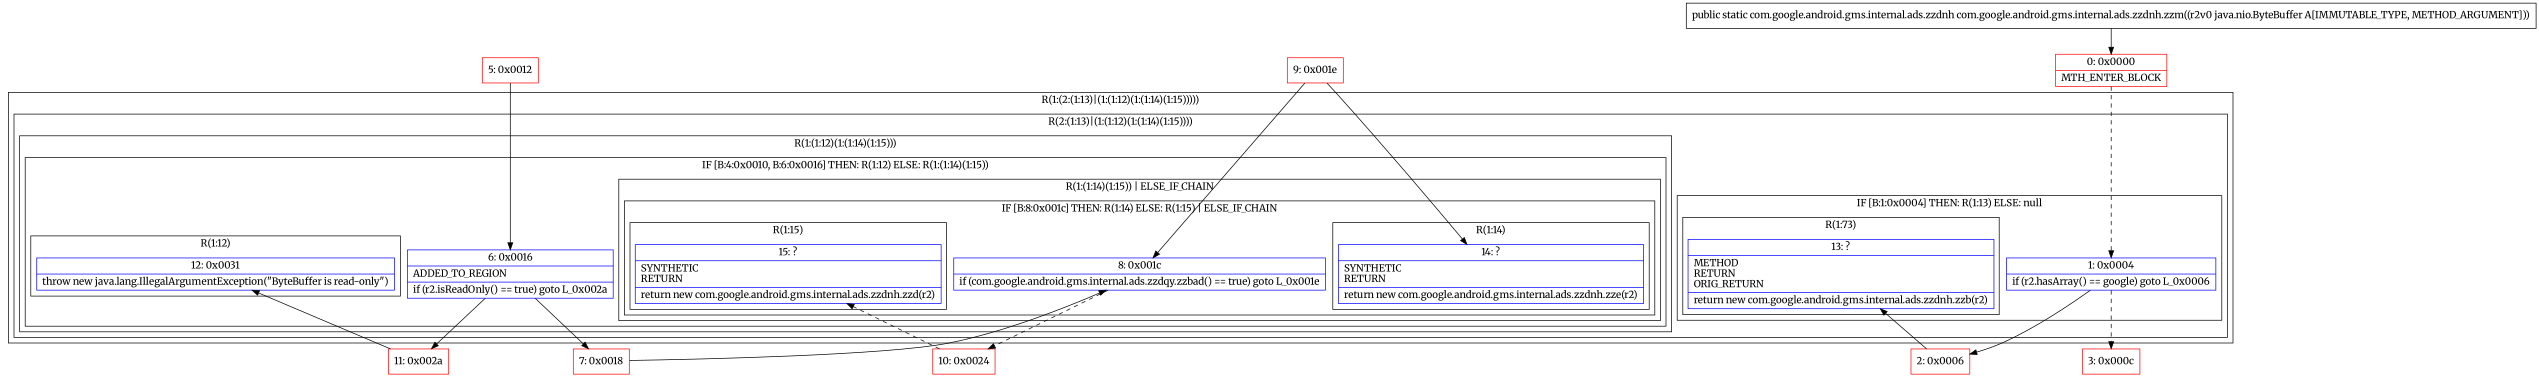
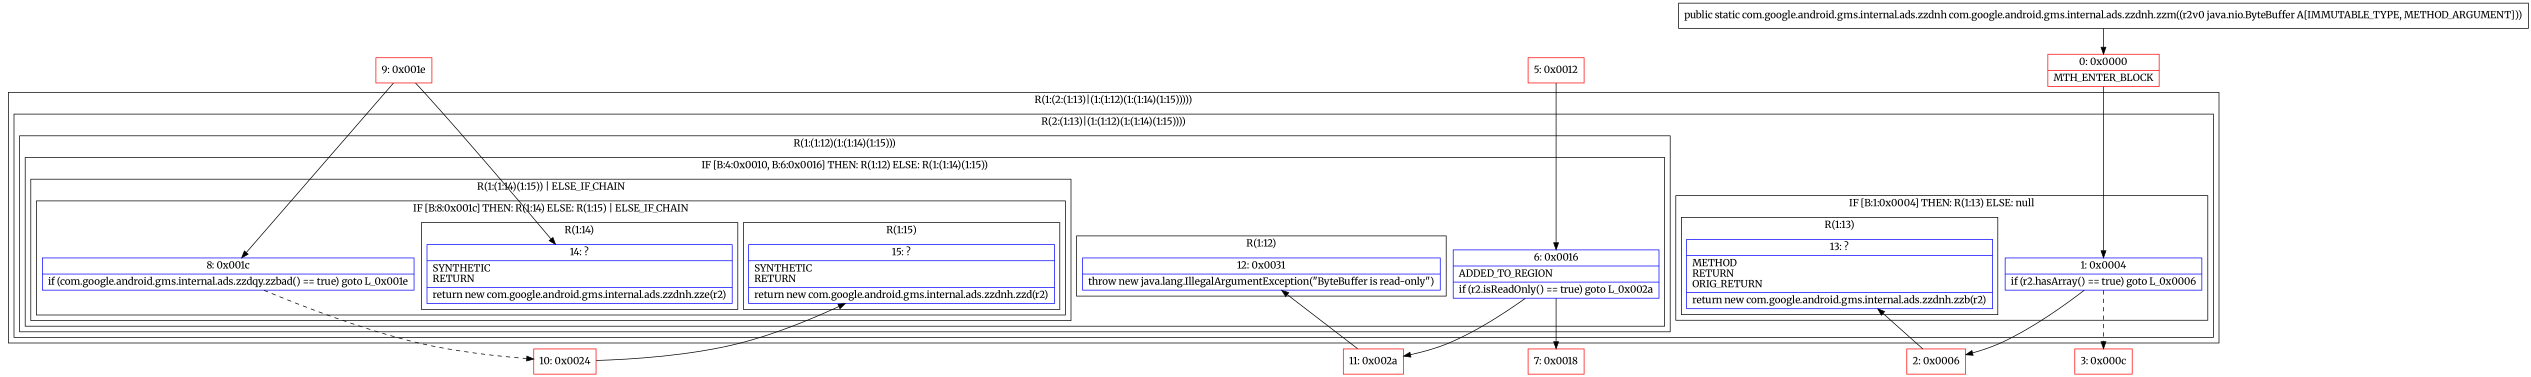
edge "0: 0x0000" -> "1: 0x0004": style dashed -> solid
cluster "R(1:73)": label "R(1:73)" -> "R(1:13)"
node "1: 0x0004": text "if (r2.hasArray() == google) goto L_0x0006" -> "if (r2.hasArray() == true) goto L_0x0006"
edge "10: 0x0024" -> "15: ?": style dashed -> solid
edge "7: 0x0018" -> "8: 0x001c": removed
